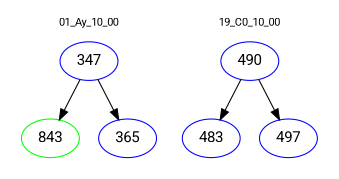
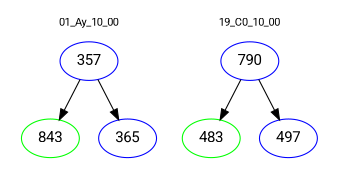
node "347": label "347" -> "357"
node "490": label "490" -> "790"
node "483": color blue -> green
